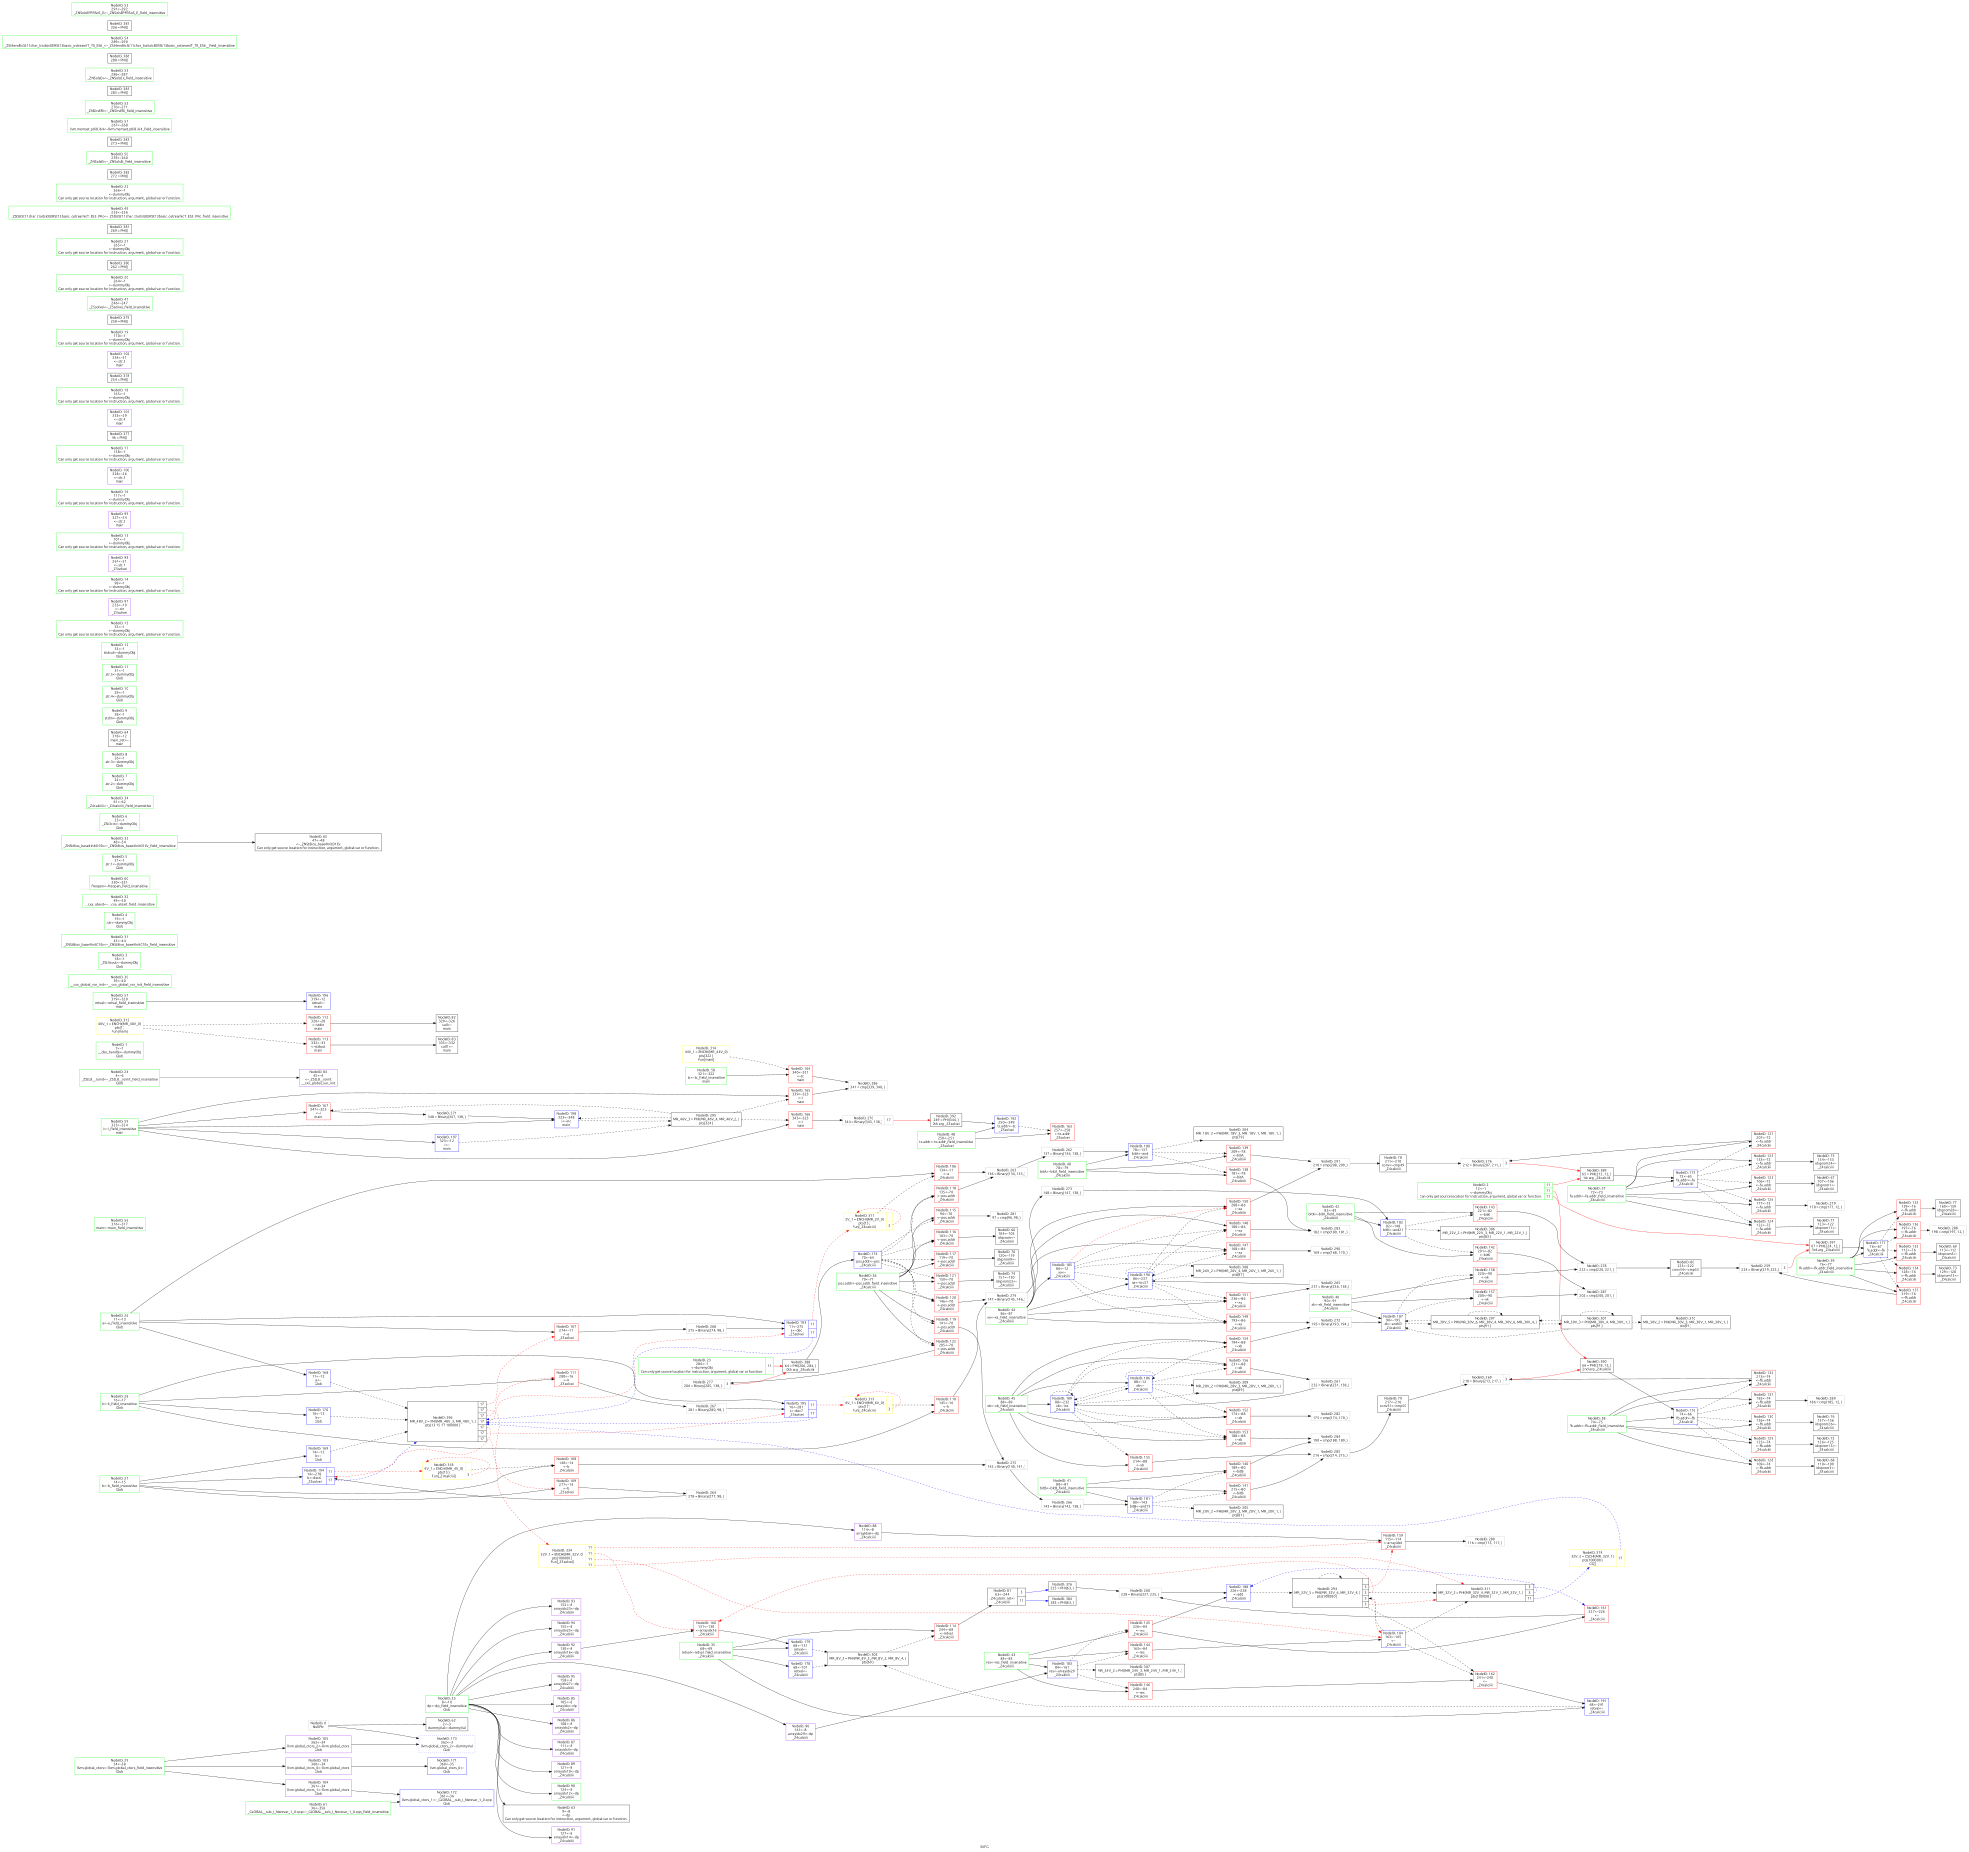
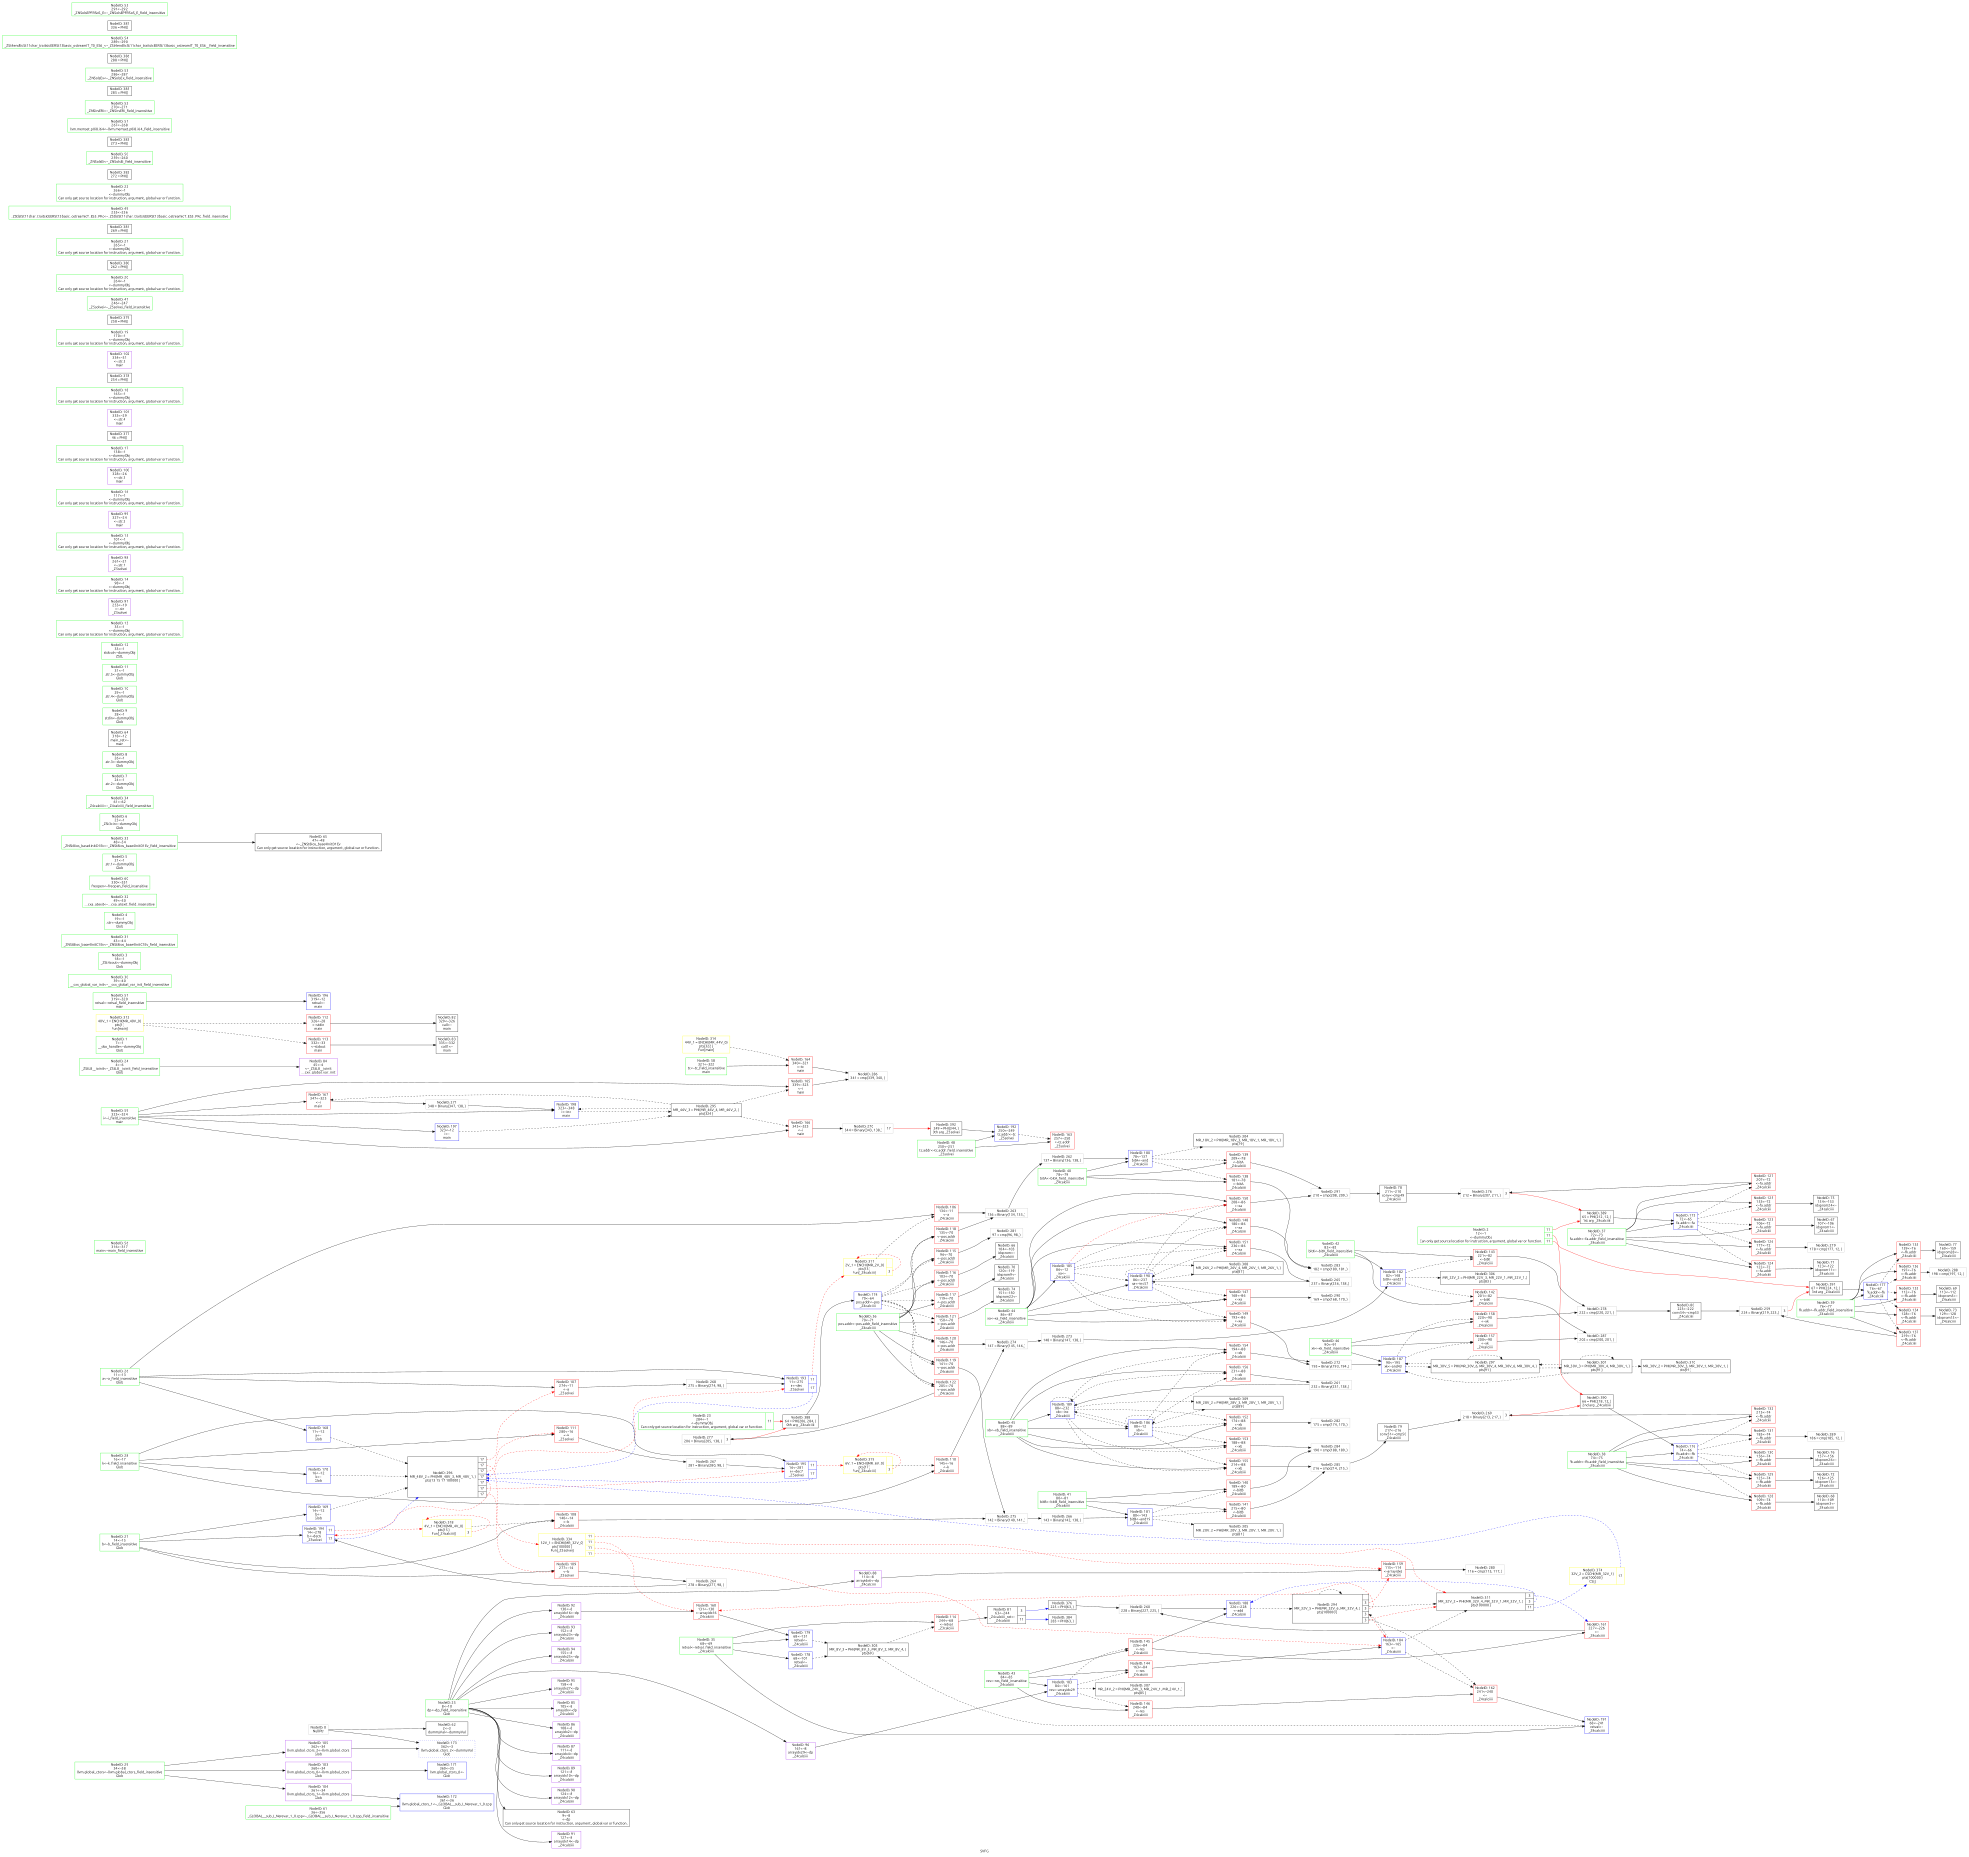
node "NodeID: 12": text "Glob" -> "ZStL"
edge "NodeID: 186" -> "NodeID: 155": added
node "NodeID: 90": color green -> purple
